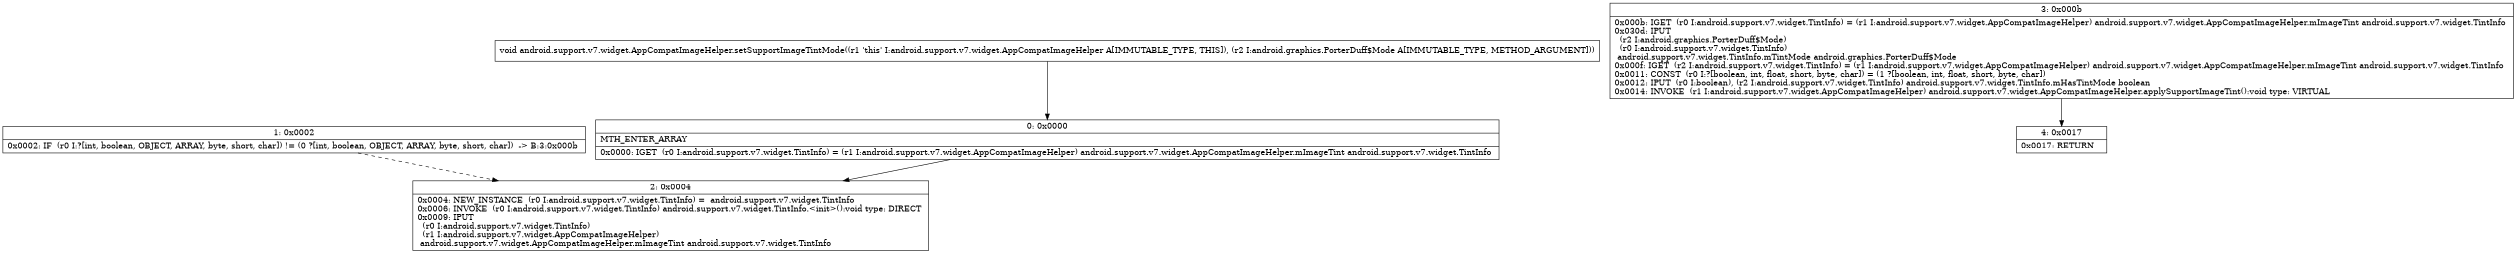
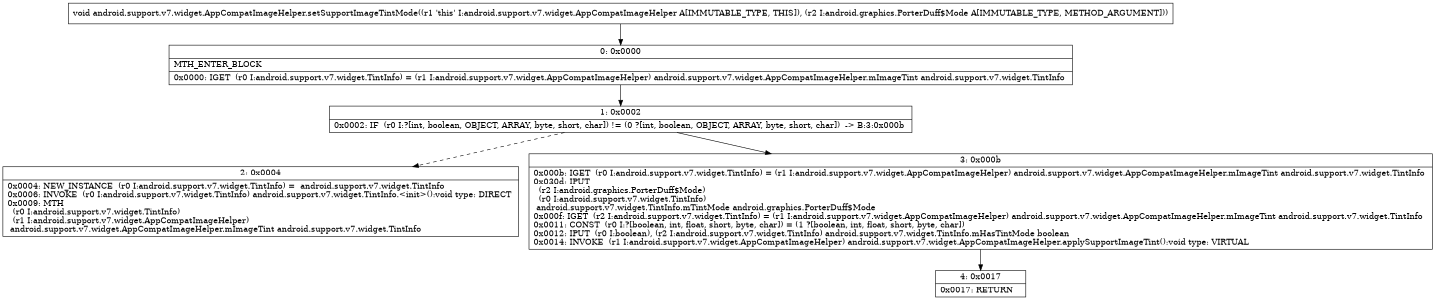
node "0: 0x0000": text "MTH_ENTER_ARRAY" -> "MTH_ENTER_BLOCK"
edge "1: 0x0002" -> "3: 0x000b": added
edge "0: 0x0000" -> "2: 0x0004": now "0: 0x0000" -> "1: 0x0002"
node "2: 0x0004": text "0x0009: IPUT" -> "0x0009: MTH"
